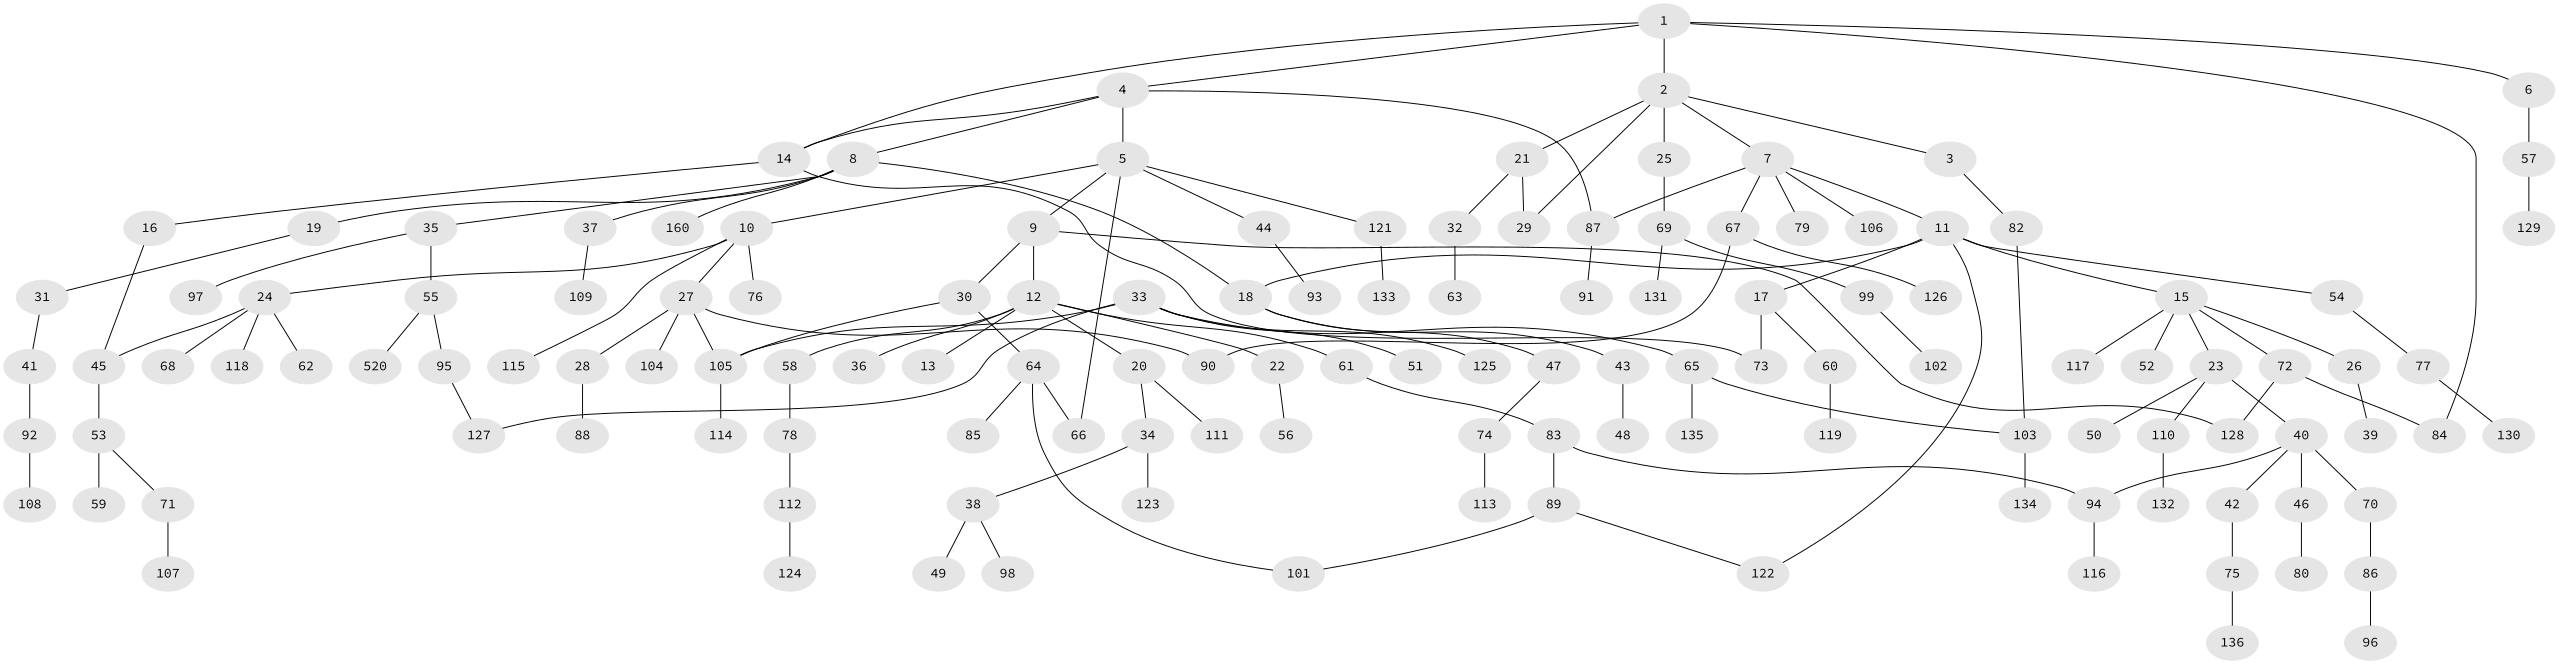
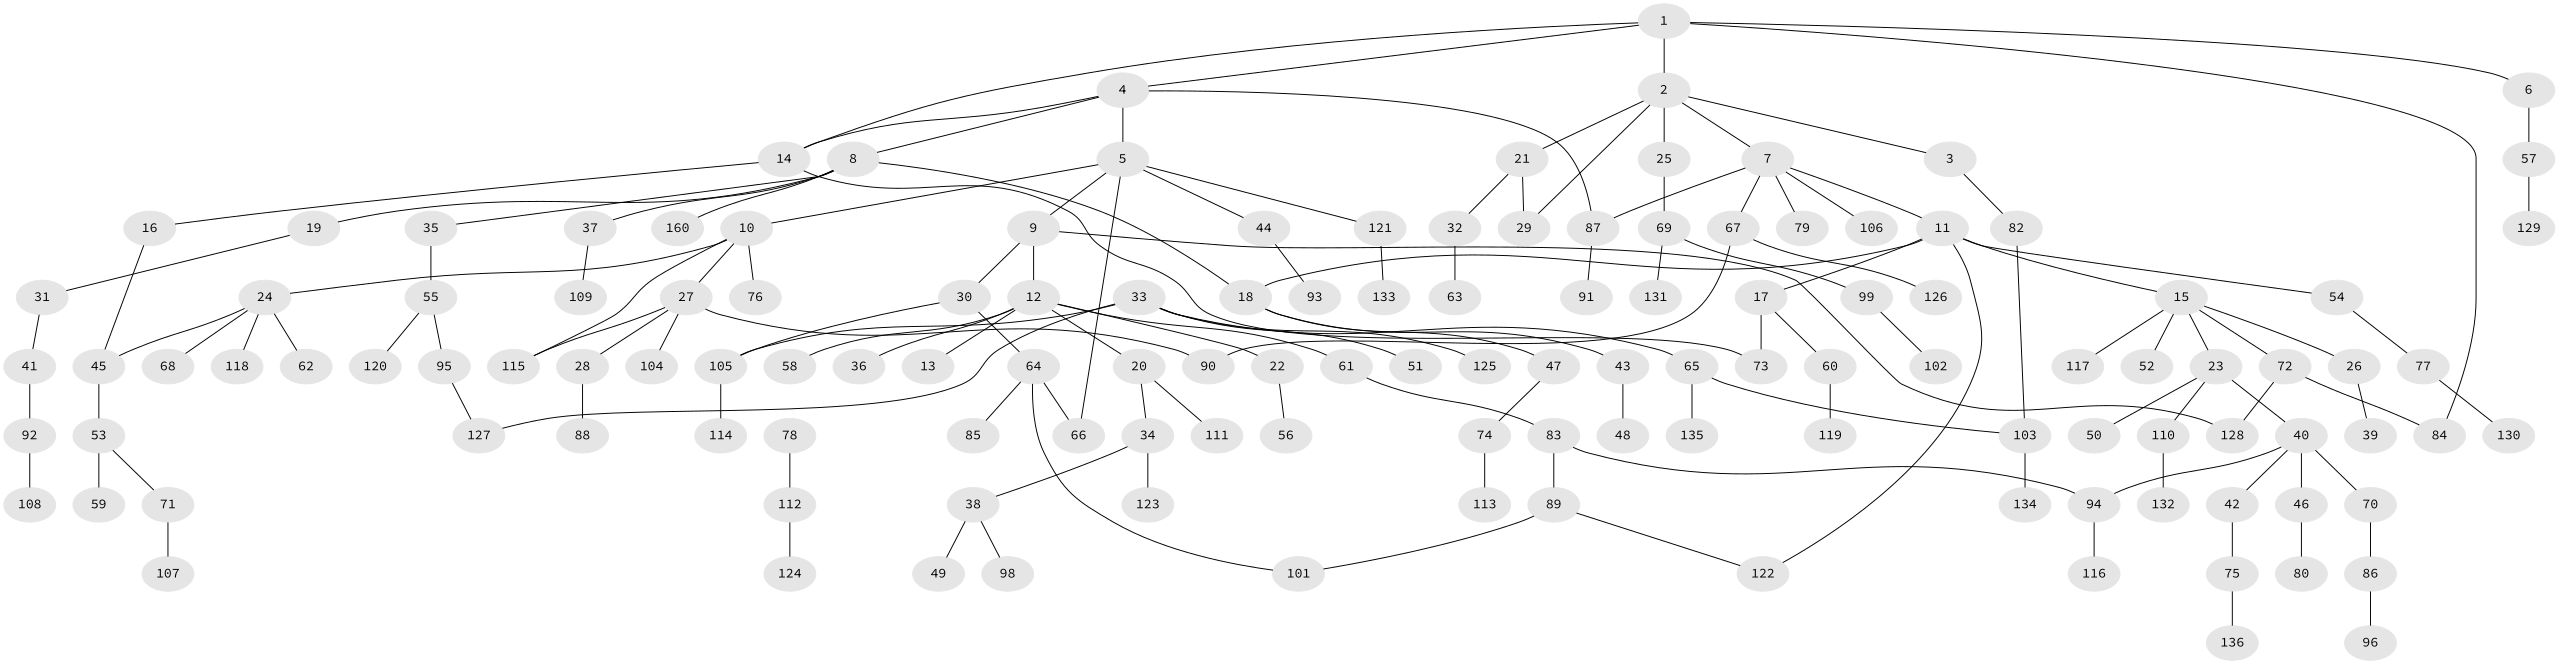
node "97": removed
edge "27" -- "105": now "27" -- "115"
node "520": label "520" -> "120"
edge "58" -- "78": removed
